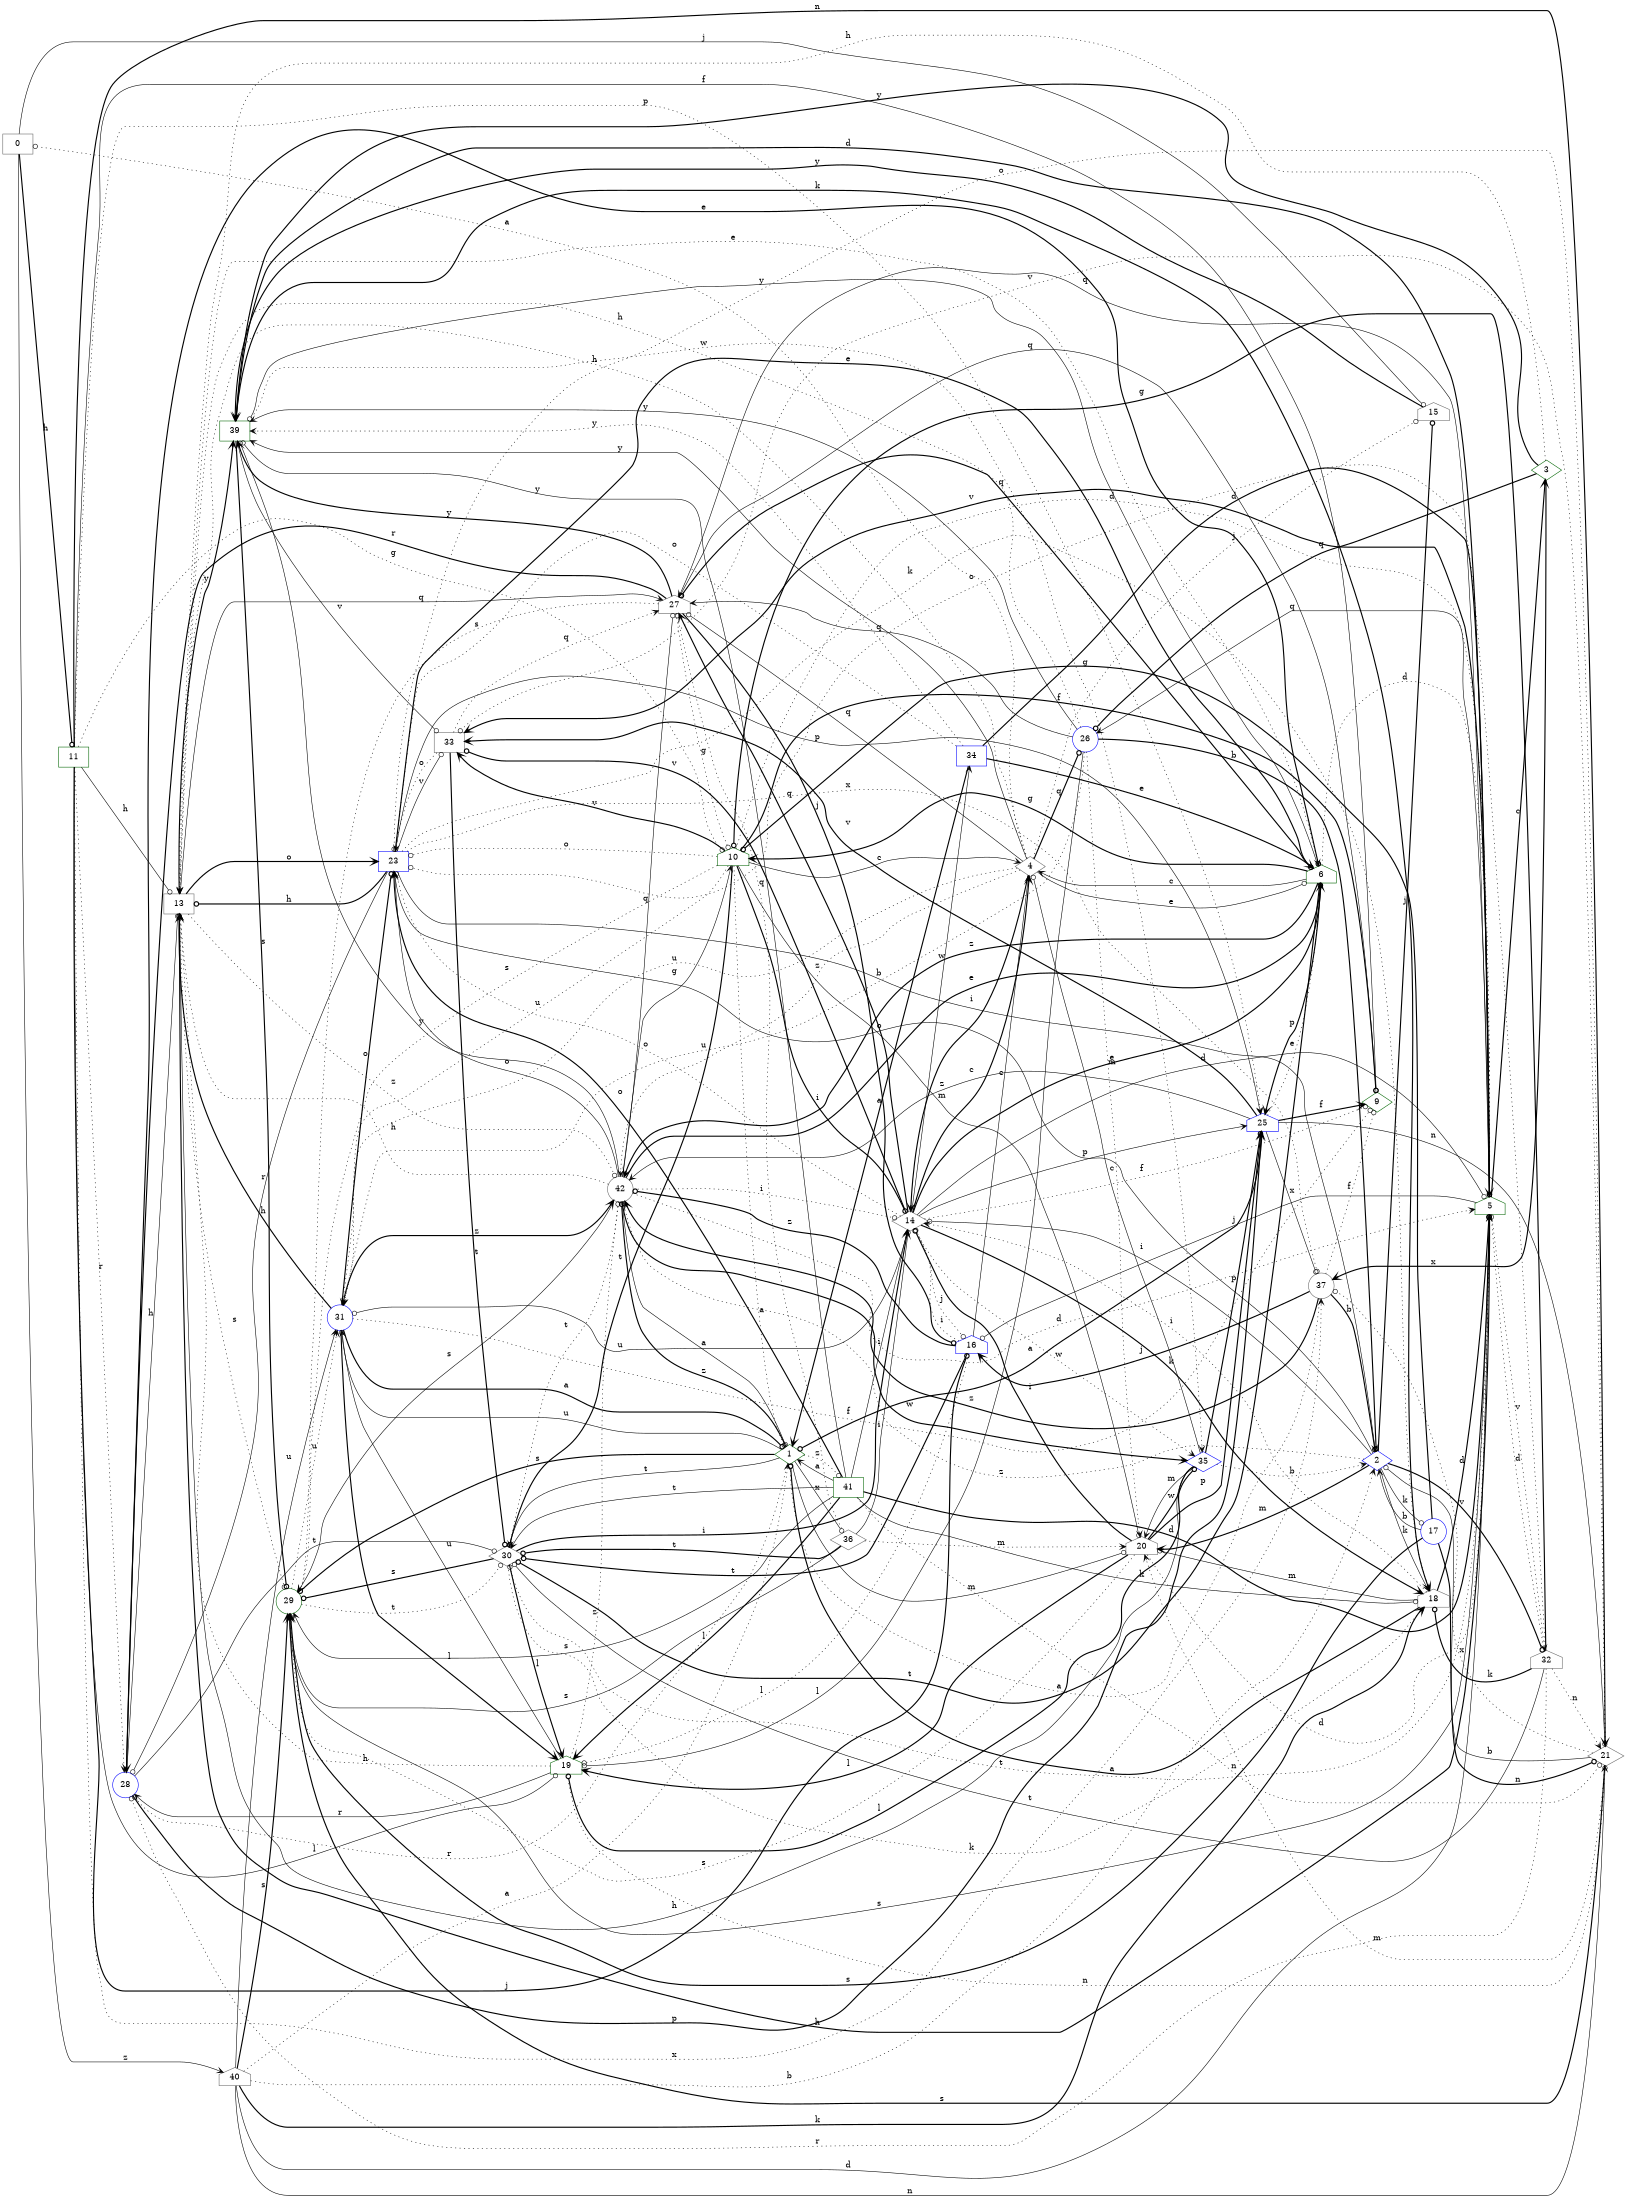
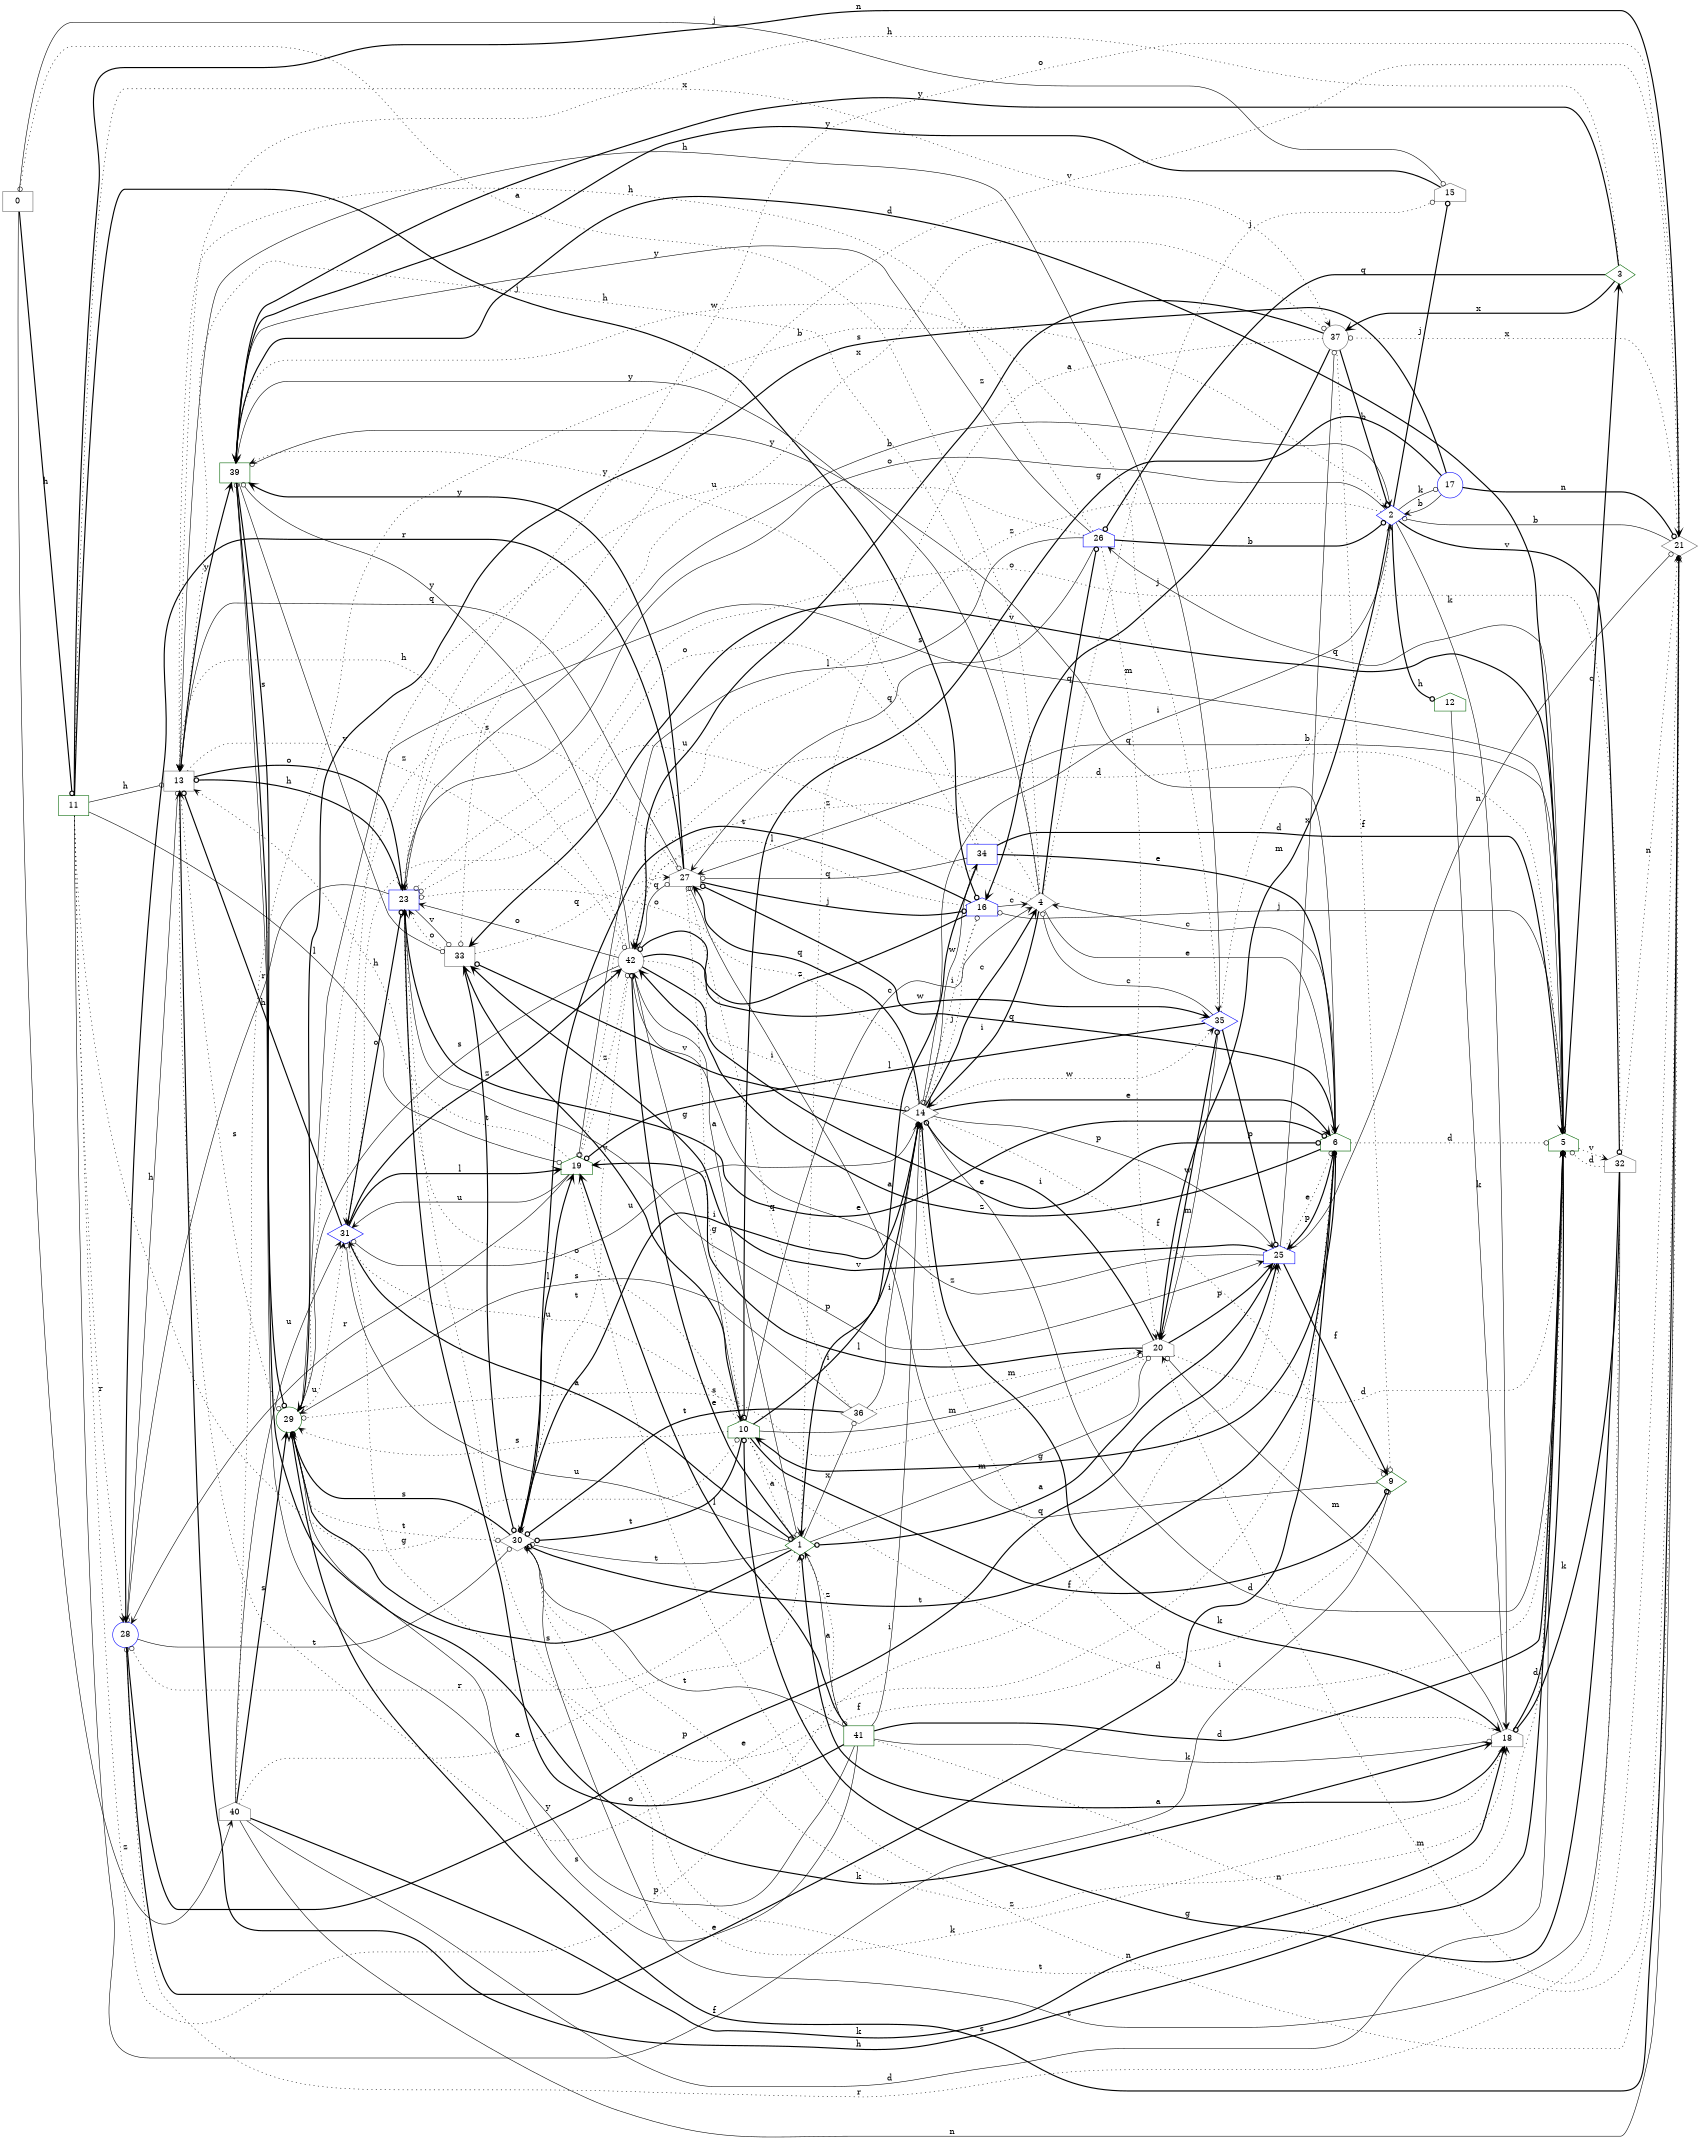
edge "13" -> "27": arrowhead vee -> odot
node "12": added
edge "4" -> "27": now "34" -> "27"
node "26": shape circle -> house
node "31": shape circle -> diamond
edge "1" -> "42": label "z" -> "e"
edge "30" -> "18": label "k" -> "z"
